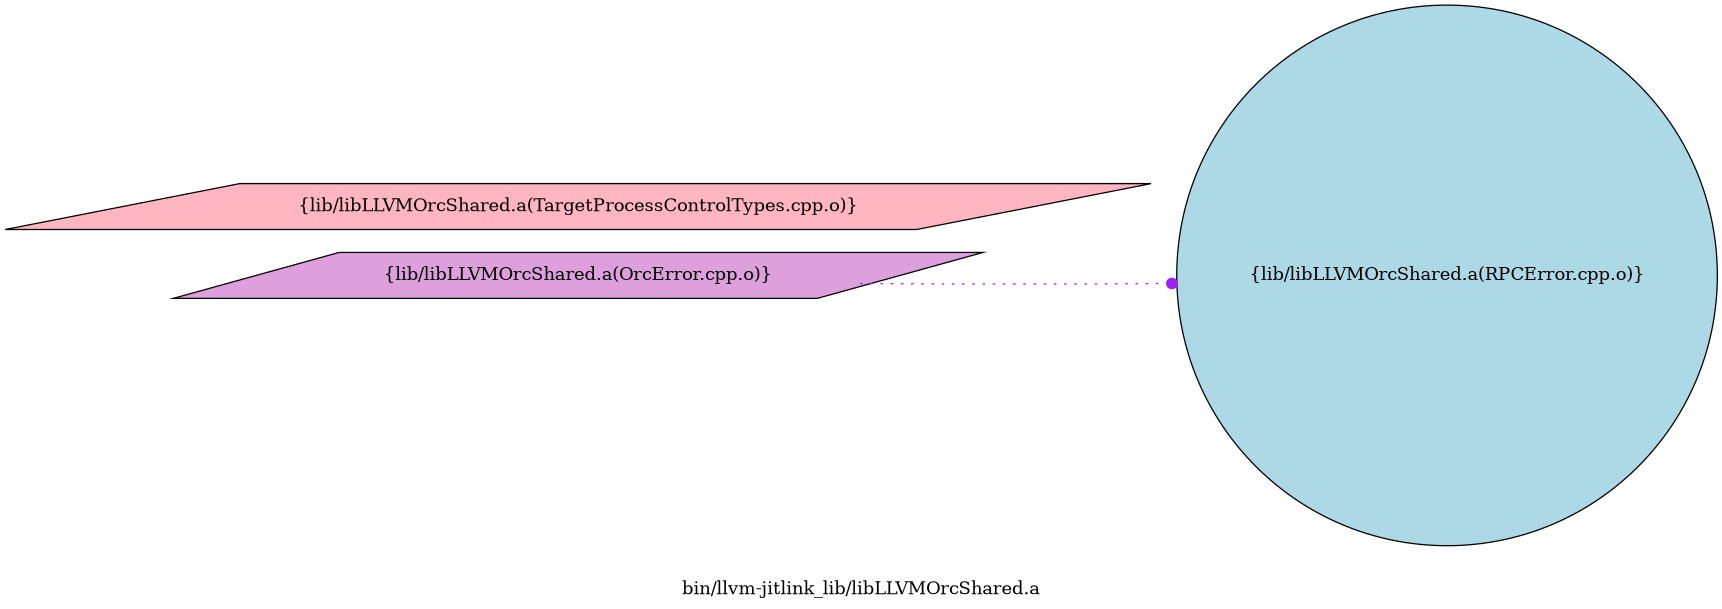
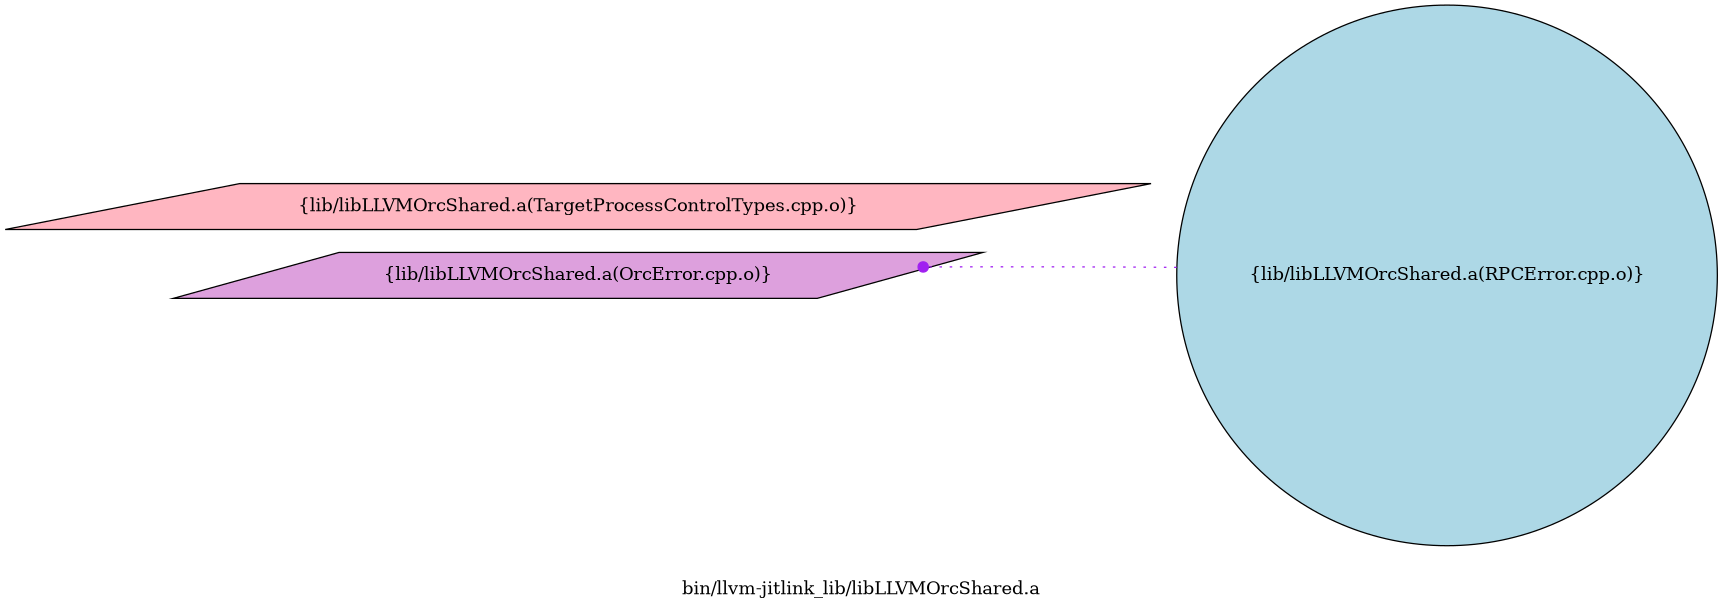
edge "{lib/libLLVMOrcShared.a(OrcError.cpp.o)}" -> "{lib/libLLVMOrcShared.a(RPCError.cpp.o)}": reversed
